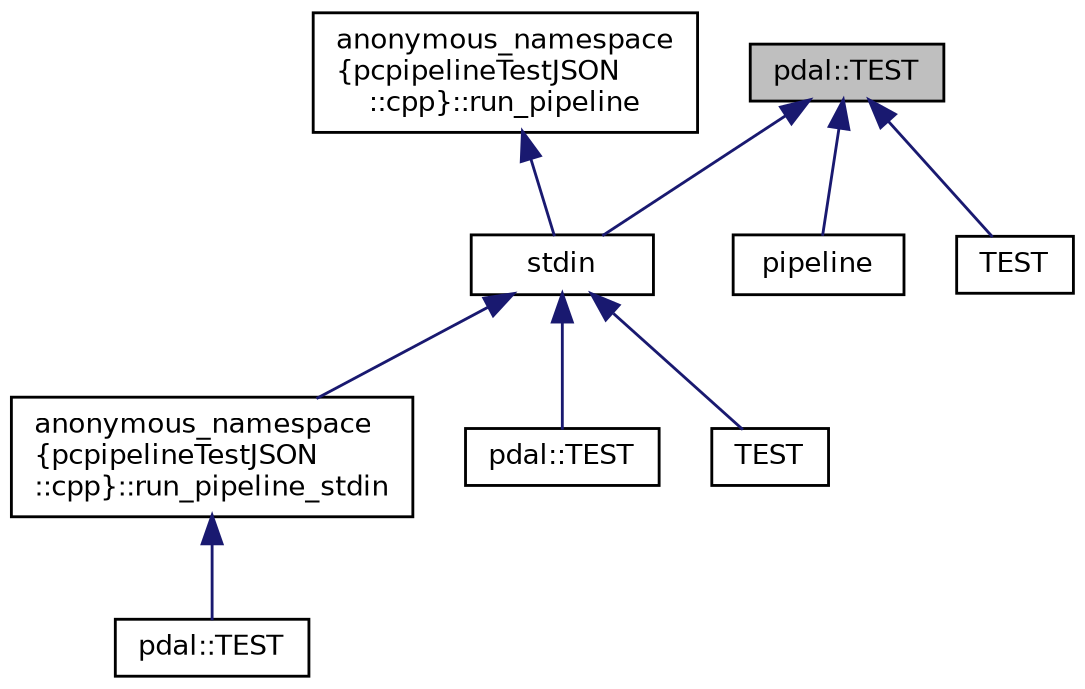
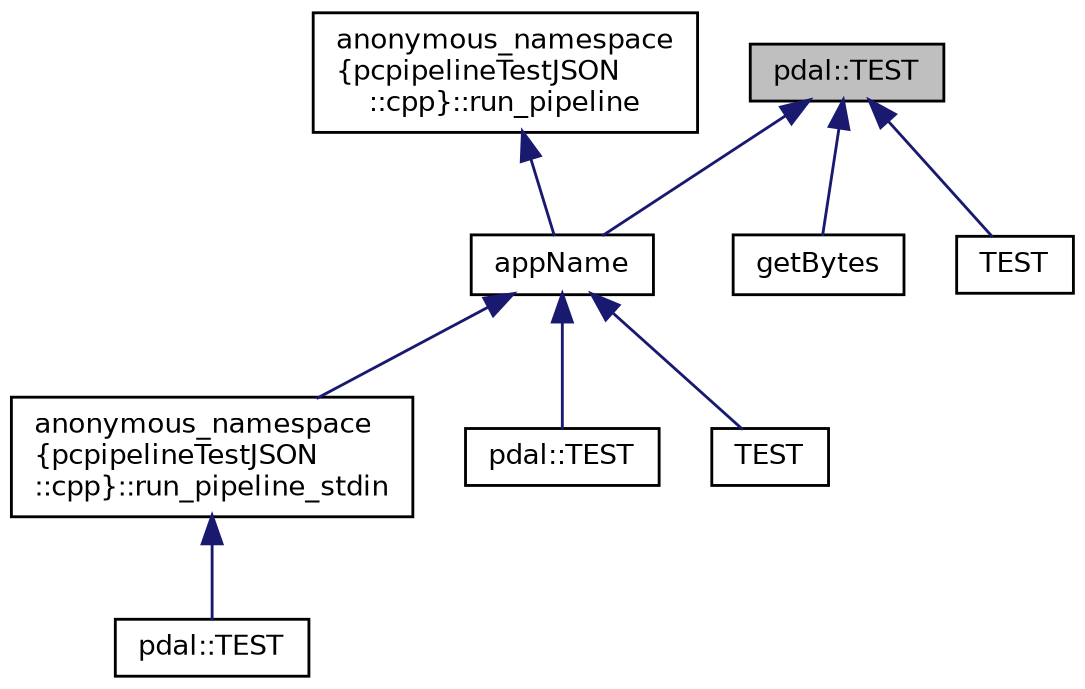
node "stdin": label "stdin" -> "appName"
node "pipeline": label "pipeline" -> "getBytes"
